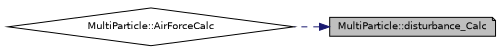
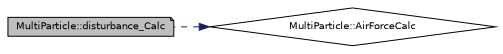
edge "MultiParticle::AirForceCalc" -> "MultiParticle::disturbance_Calc": reversed
